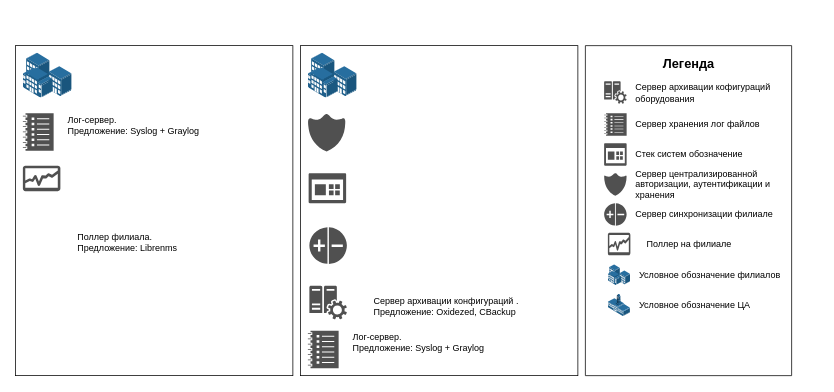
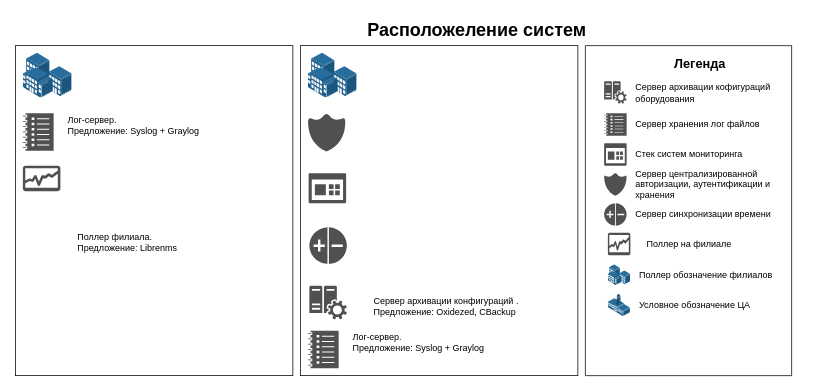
node "Расположеление систем": added
node "Легенда": moved (689, 64) -> (700, 64)
node "Стек систем обозначение": label "Стек систем обозначение" -> "Стек систем мониторинга"
node "Сервер синхронизации филиале": label "Сервер синхронизации филиале" -> "Сервер синхронизации времени"
node "Условное обозначение филиалов": label "Условное обозначение филиалов" -> "Поллер обозначение филиалов"
